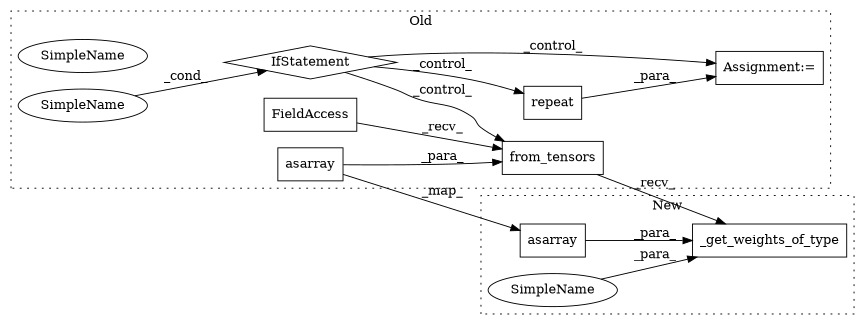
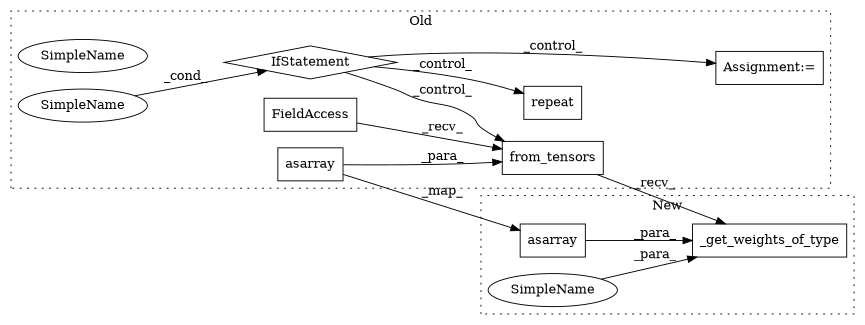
edge "repeat" -> "Assignment:=": removed, label "_para_"
